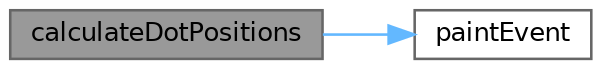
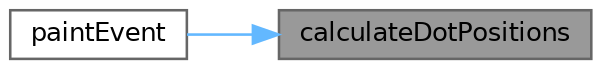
edge "calculateDotPositions" -> "paintEvent": reversed
